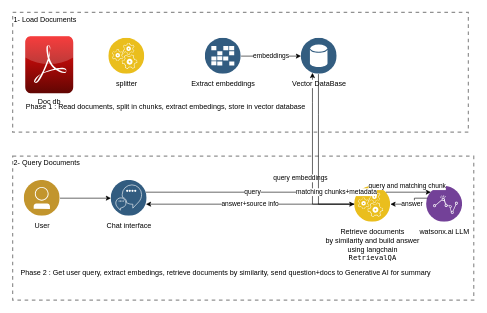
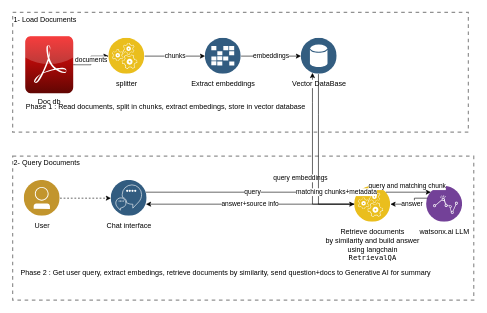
edge "Doc db" -> "splitter": added, label "documents"
edge "splitter" -> "Extract embeddings": added, label "chunks"
edge "User" -> "Chat interface": style solid -> dashed
